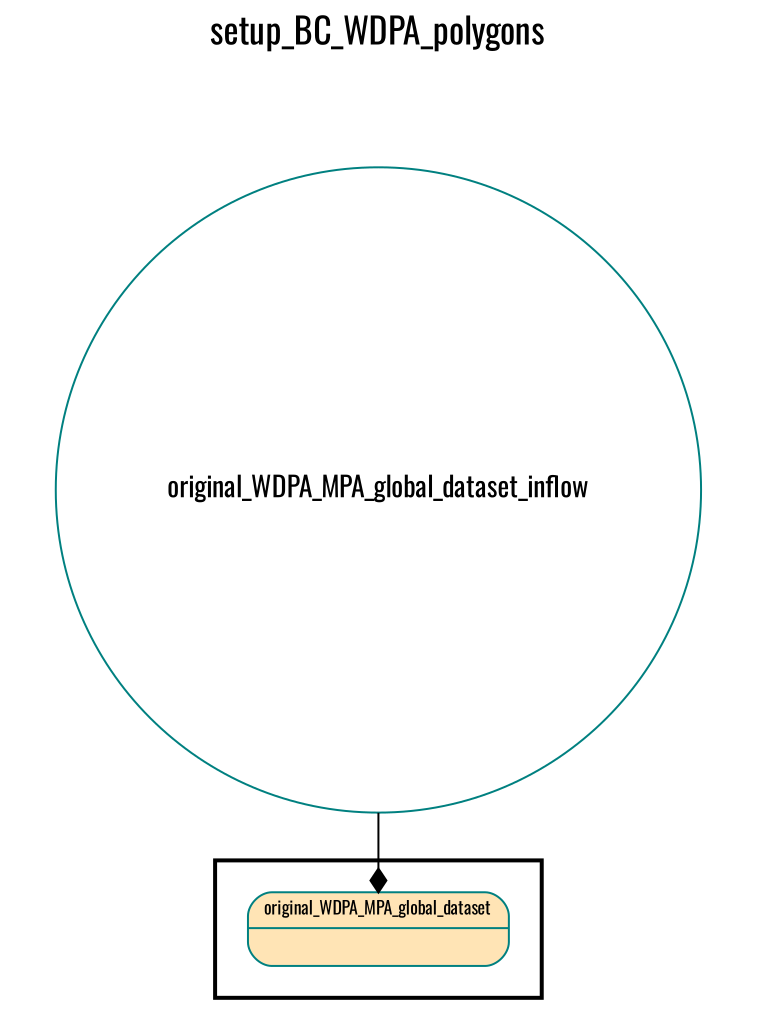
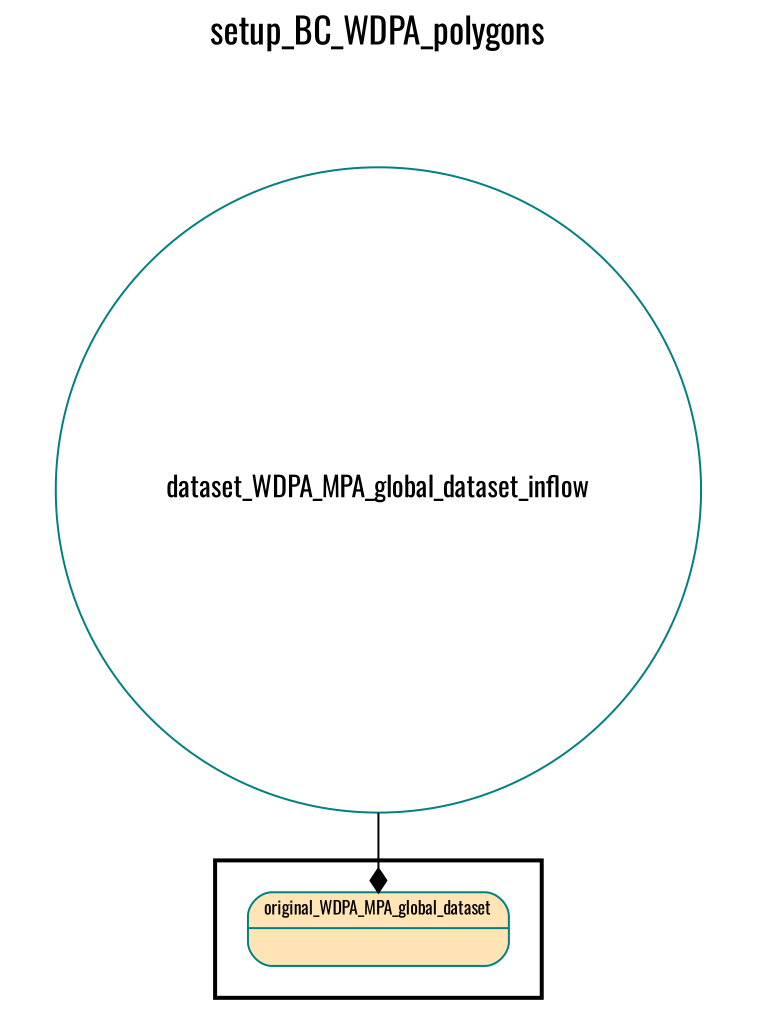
node "original_WDPA_MPA_global_dataset_inflow": label "original_WDPA_MPA_global_dataset_inflow" -> "dataset_WDPA_MPA_global_dataset_inflow"
